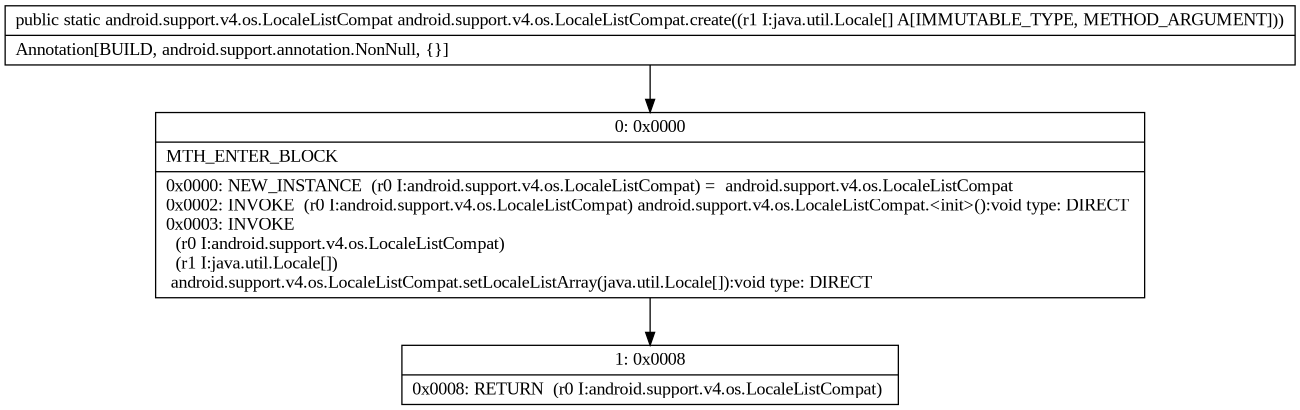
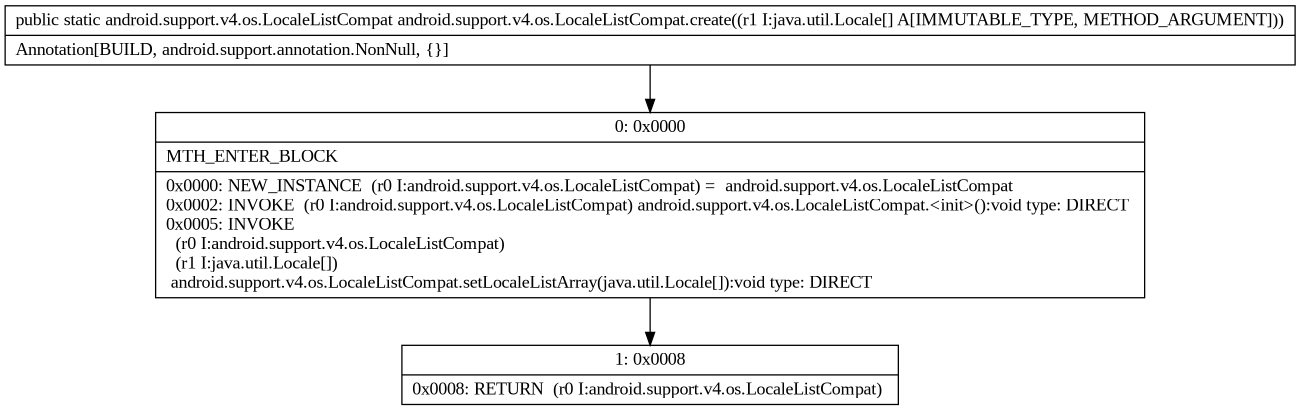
node "0: 0x0000": text "0x0003: INVOKE" -> "0x0005: INVOKE"
